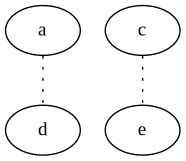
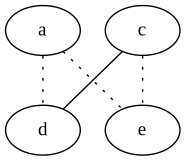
edge "a" -- "e": added
edge "c" -- "d": added
